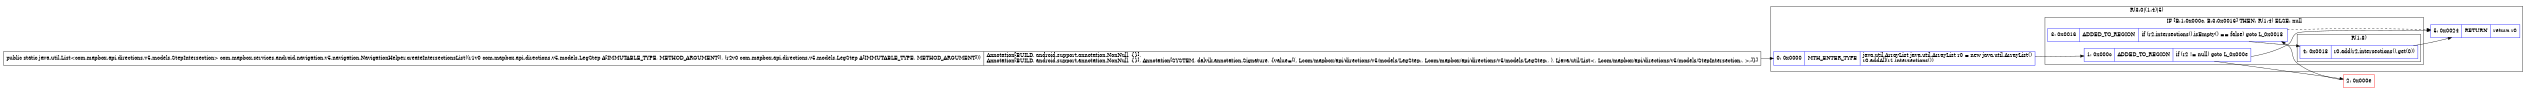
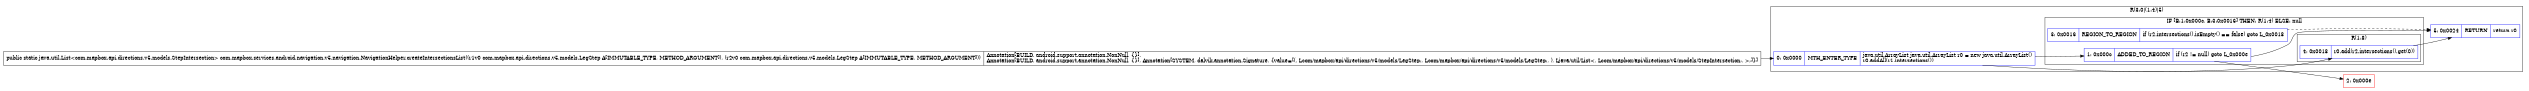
node "3: 0x0016": text "ADDED_TO_REGION" -> "REGION_TO_REGION"
edge "3: 0x0016" -> "4: 0x0018": now "0: 0x0000" -> "4: 0x0018"
edge "2: 0x000e" -> "3: 0x0016": removed
